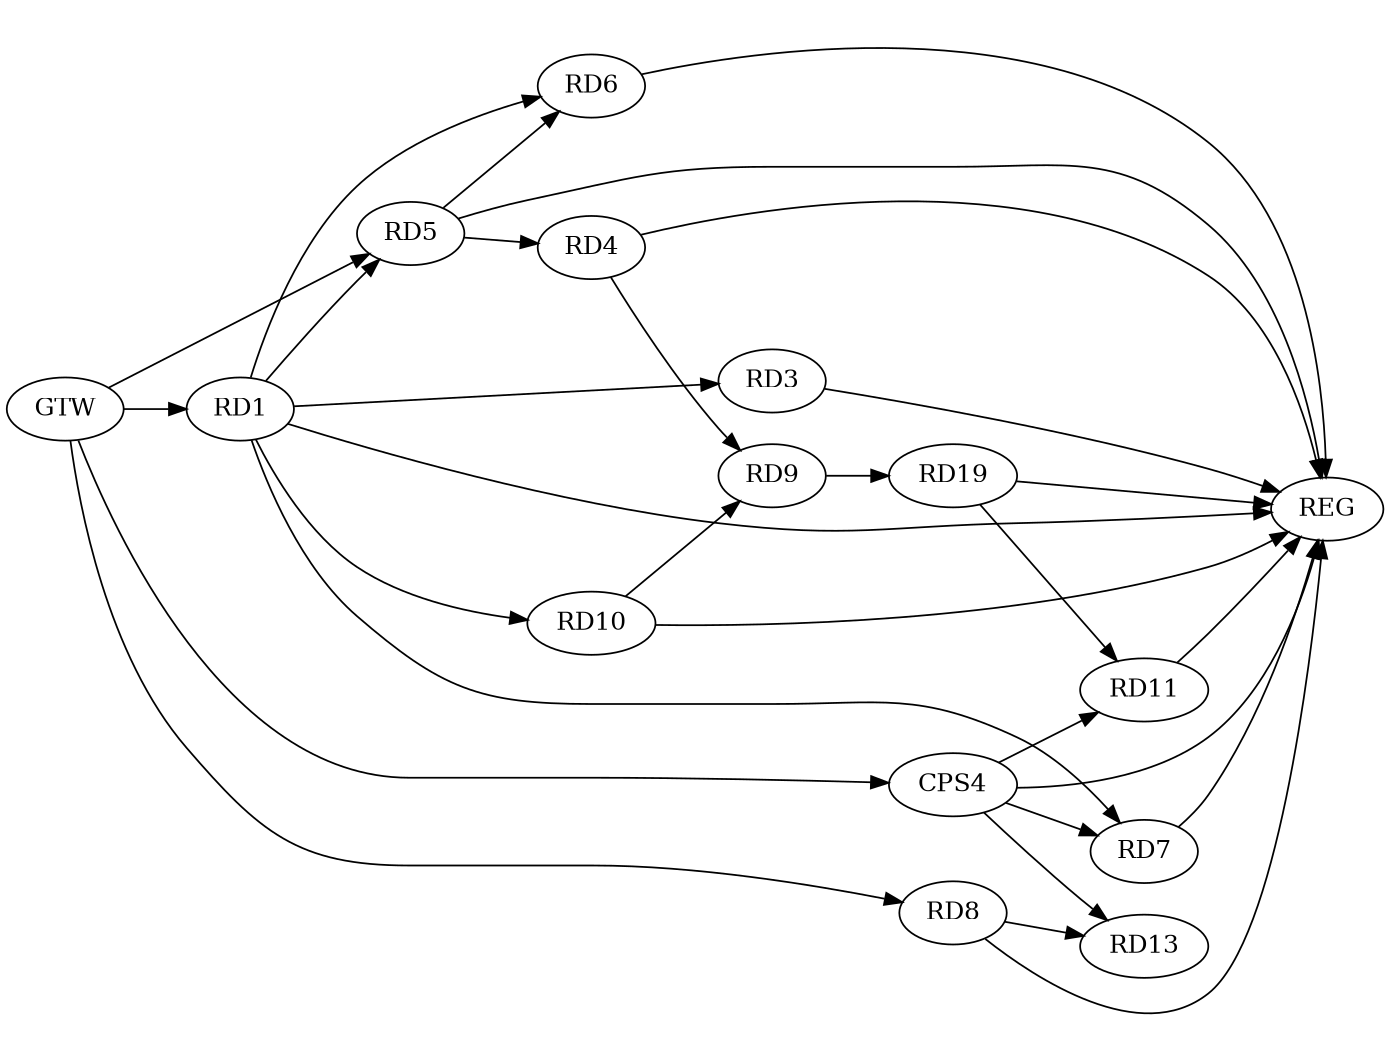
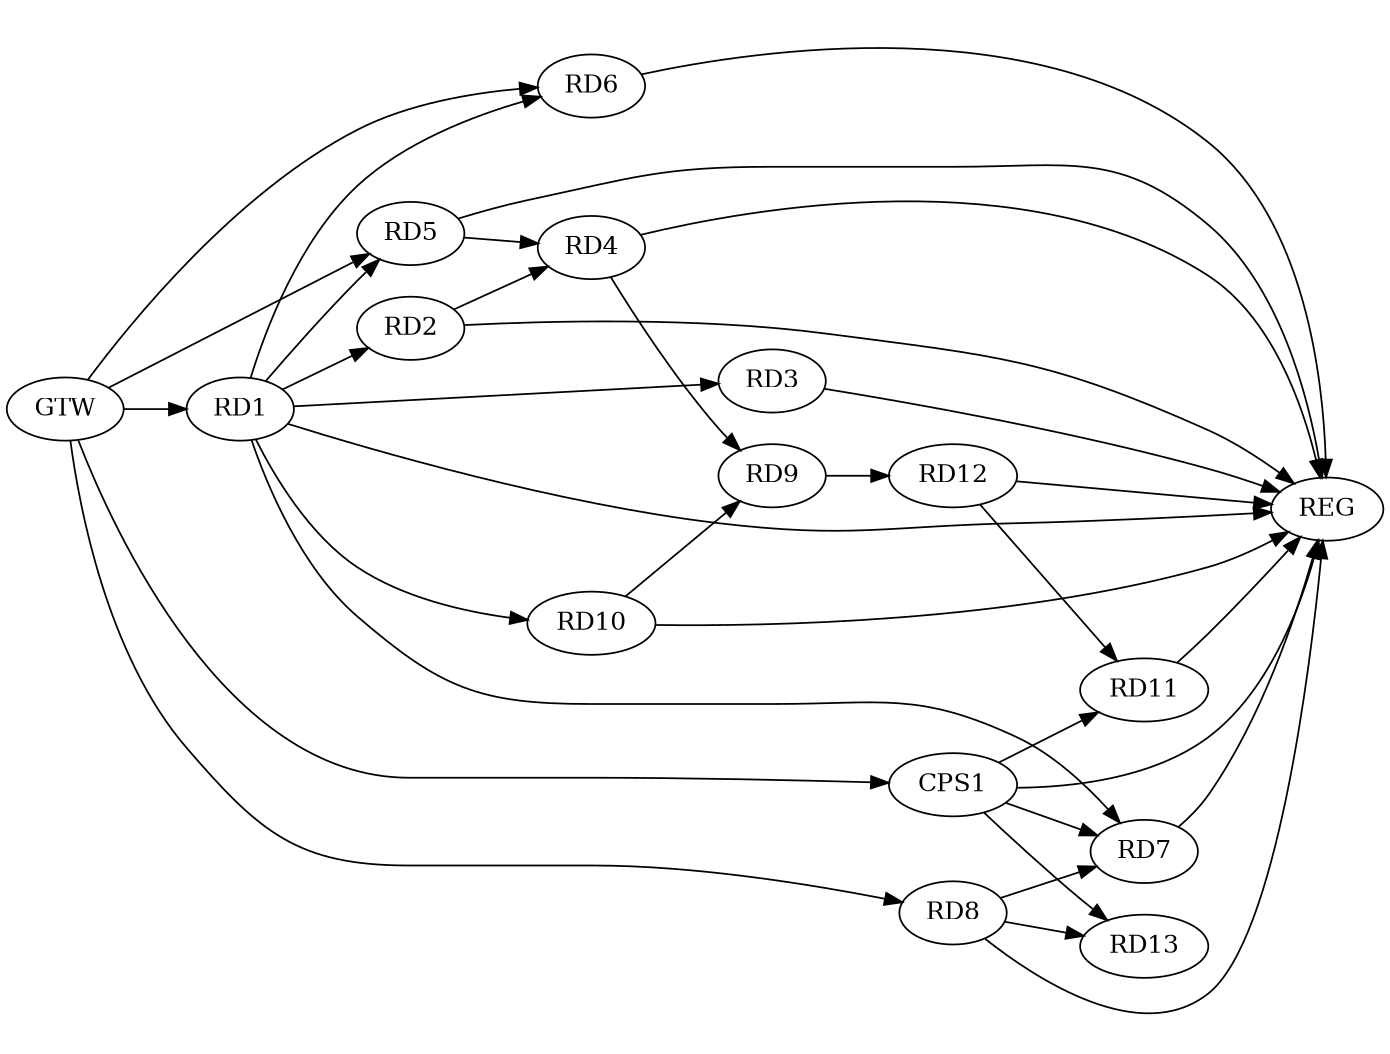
edge "RD5" -> "RD6": now "GTW" -> "RD6"
node "RD2": added
node "RD19": label "RD19" -> "RD12"
node "CPS4": label "CPS4" -> "CPS1"
edge "RD8" -> "RD7": added
